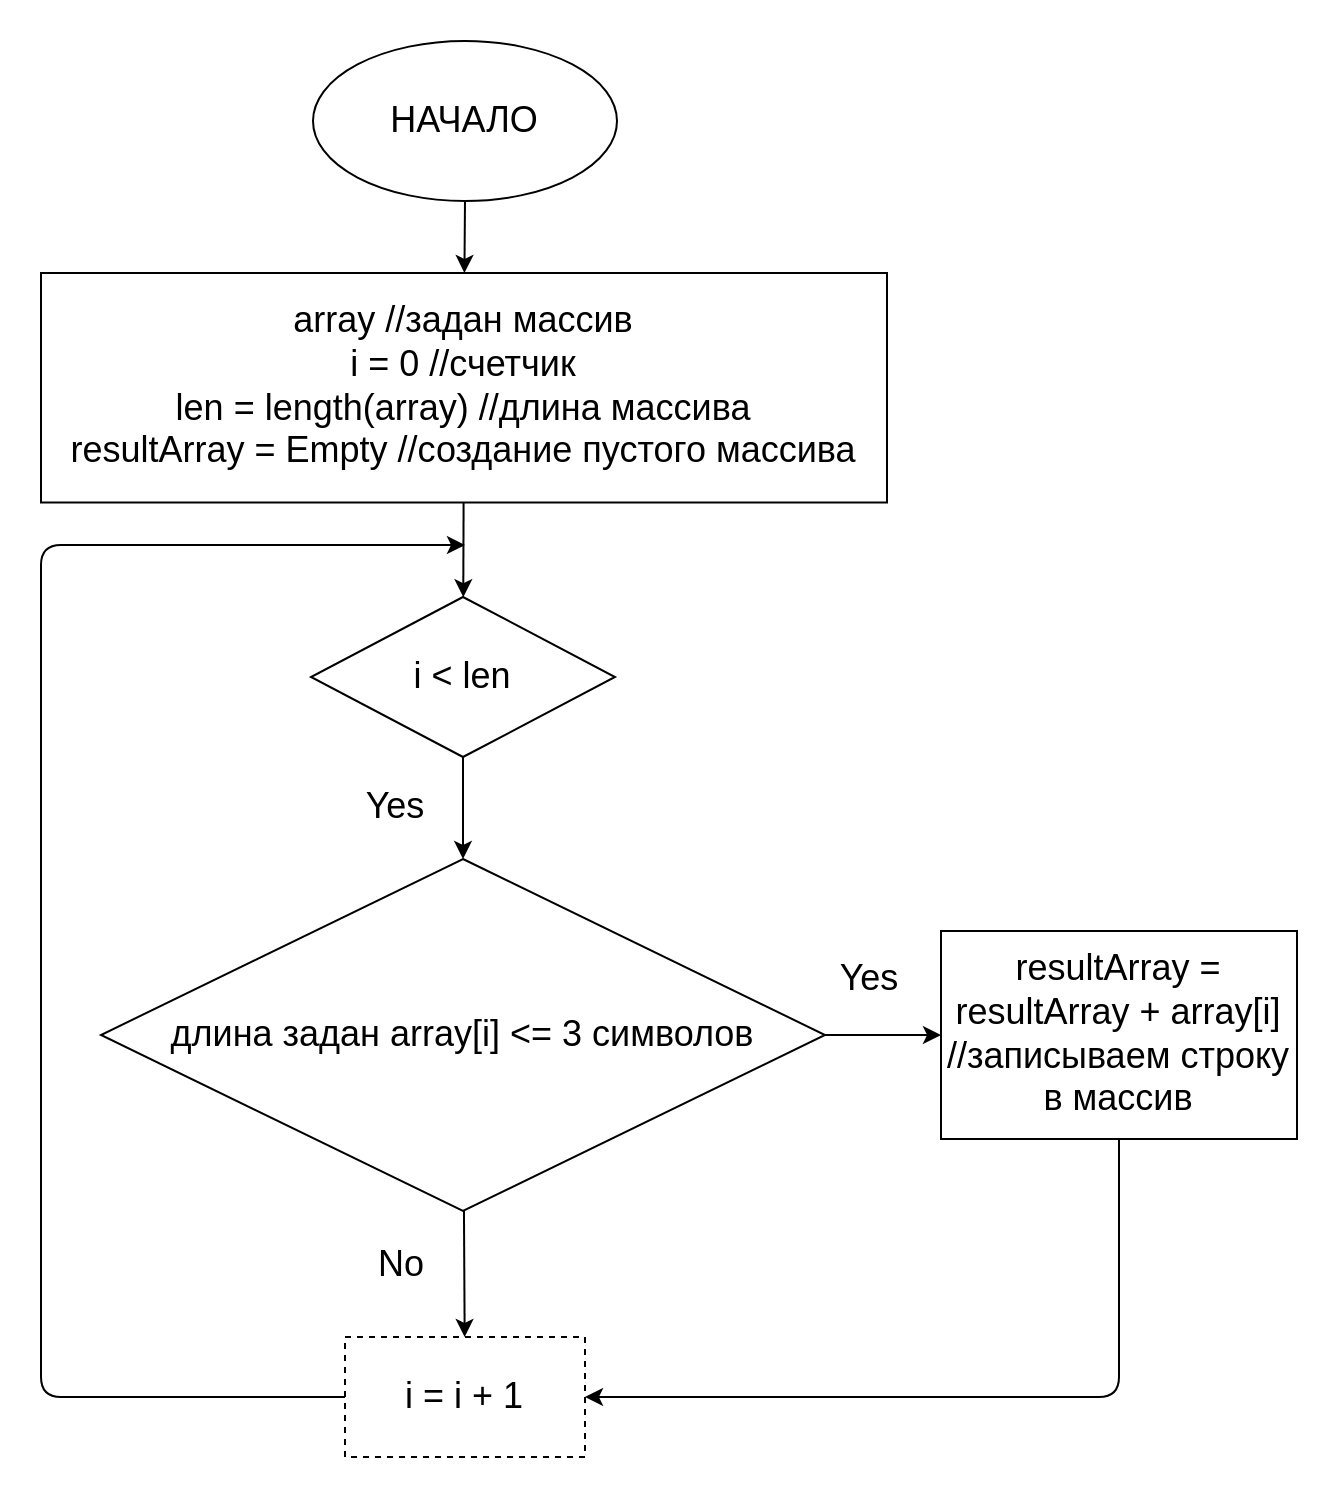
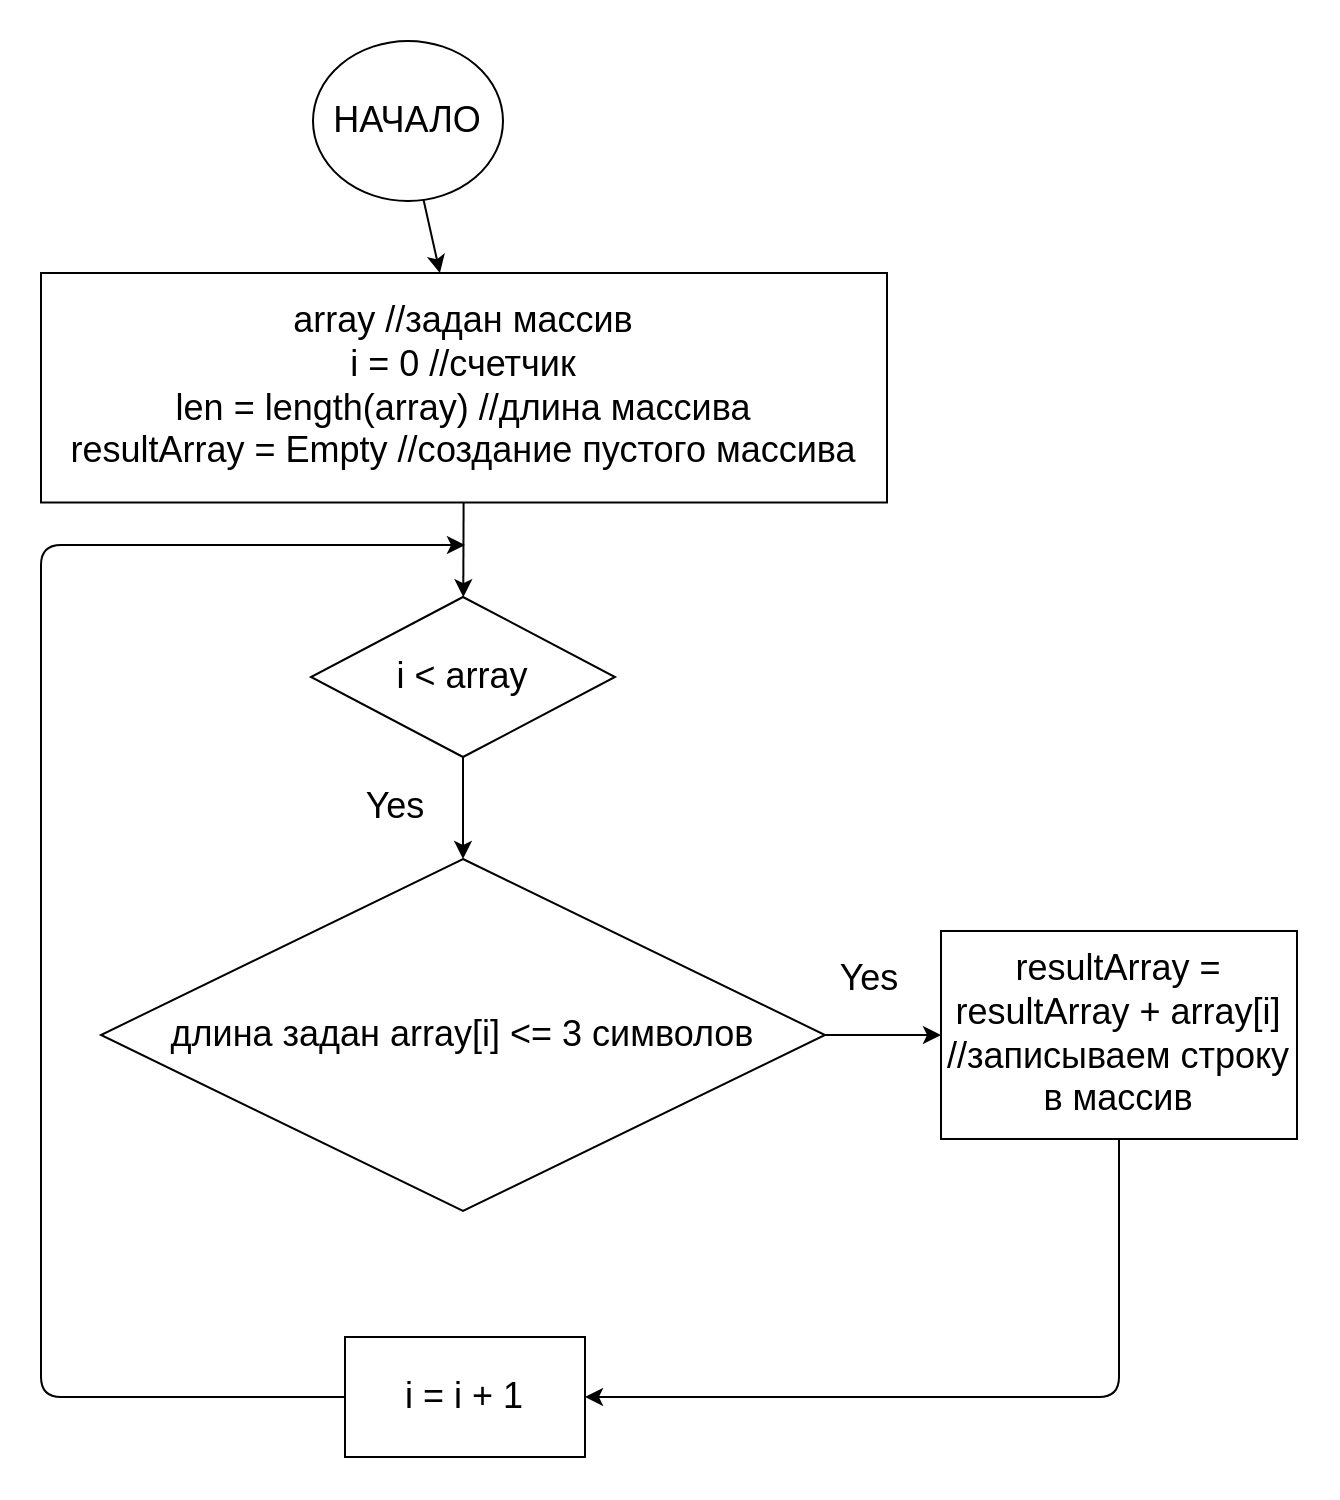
node "НАЧАЛО": size 304x160 -> 190x160
node "i < len": label "i < len" -> "i < array"
edge "длина задан array[i] <= 3 символов" -> "i = i + 1": removed, label "No"
node "i = i + 1": style dashed -> solid
